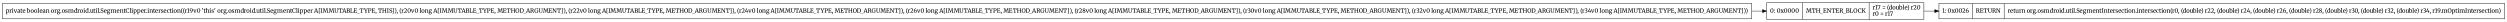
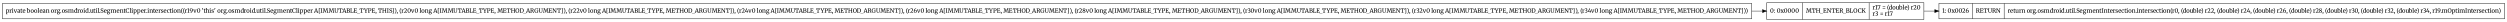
node "0: 0x0000": text "r0 = r17" -> "r3 = r17"
